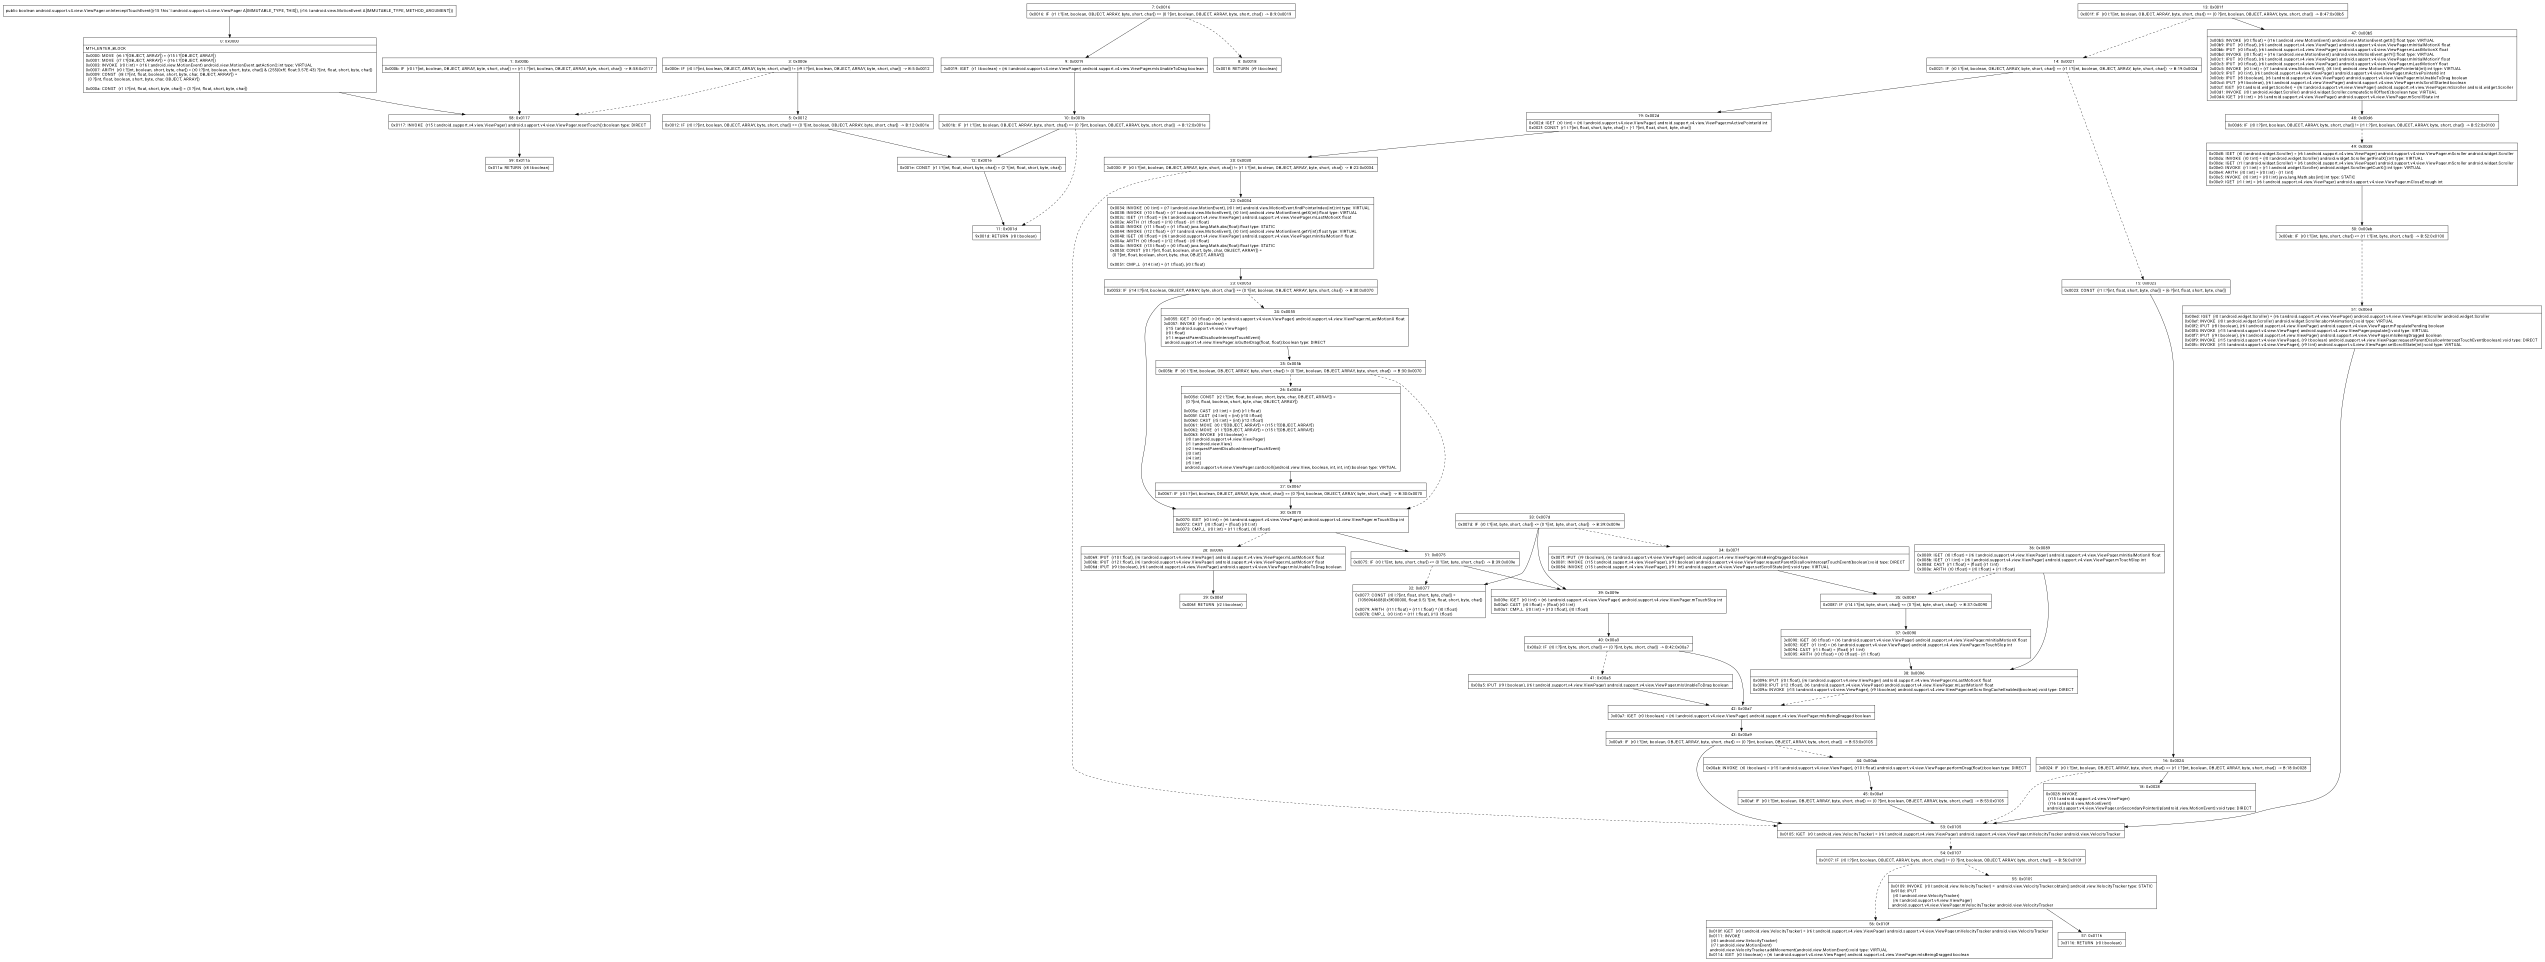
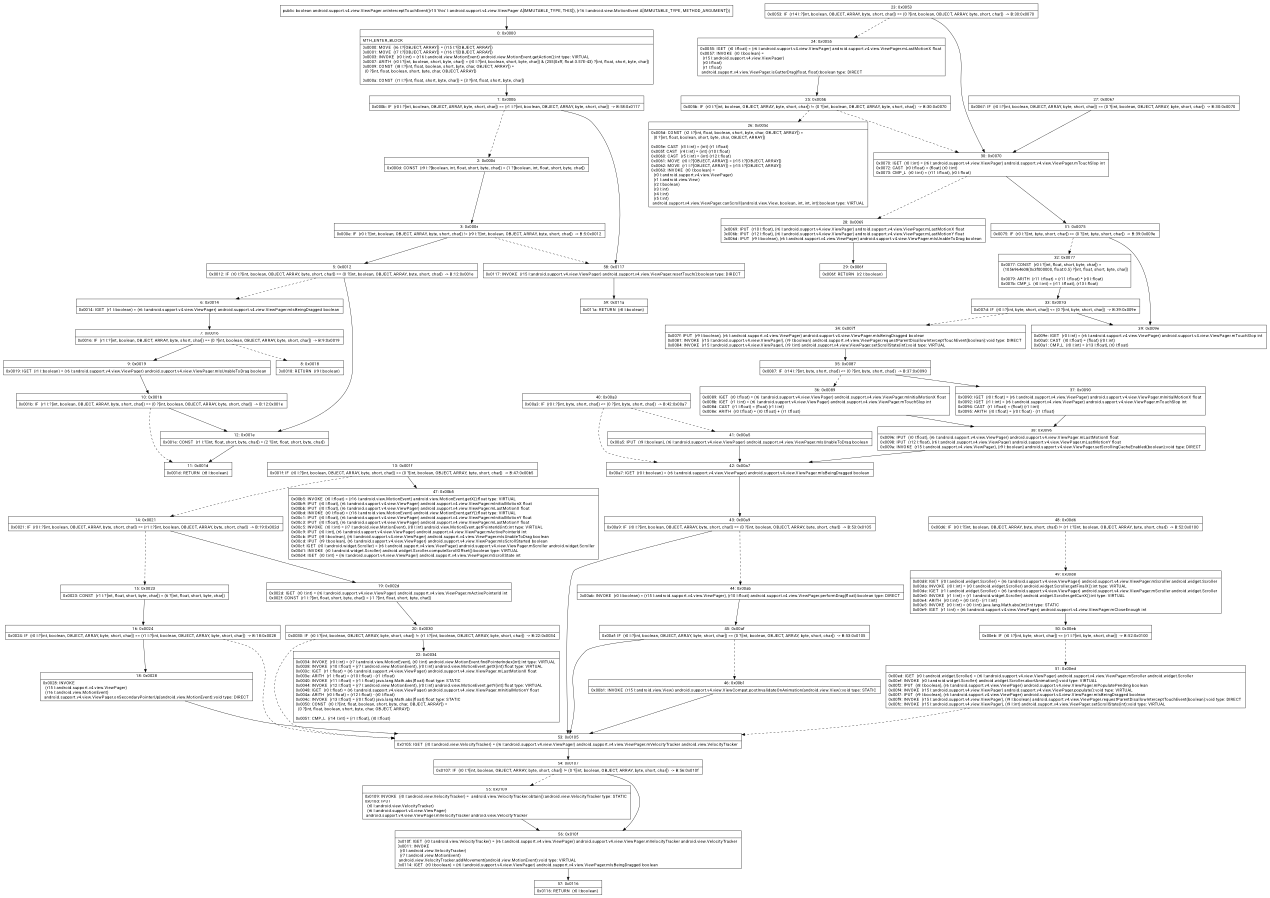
edge "0: 0x0000" -> "58: 0x0117": now "0: 0x0000" -> "1: 0x000b"
edge "47: 0x00b5" -> "48: 0x00d6": removed
node "2: 0x000d": added
node "11: 0x001d": text "9x001d: RETURN  (r8 I:boolean)" -> "0x001d: RETURN  (r8 I:boolean)"
edge "22: 0x0034" -> "23: 0x0053": removed
node "6: 0x0014": added
node "24: 0x0055": text "(r1 I:requestParentDisallowInterceptTouchEvent)" -> "(r1 I:float)"
node "26: 0x005d": text "(r2 I:requestParentDisallowInterceptTouchEvent)" -> "(r2 I:boolean)"
edge "26: 0x005d" -> "27: 0x0067": removed
edge "33: 0x007d" -> "32: 0x0077": reversed
edge "36: 0x0089" -> "35: 0x0087": reversed
edge "39: 0x009e" -> "40: 0x00a3": removed
edge "40: 0x00a3" -> "42: 0x00a7": style solid -> dashed
edge "51: 0x00ed" -> "53: 0x0105": style solid -> dashed
node "46: 0x00b1": added
edge "38: 0x0096" -> "42: 0x00a7": style dashed -> solid
edge "53: 0x0105" -> "54: 0x0107": style dashed -> solid
edge "54: 0x0107" -> "56: 0x010f": style dashed -> solid
node "55: 0x0109": text "0x910d: IPUT" -> "0x010d: IPUT"
edge "55: 0x0109" -> "57: 0x0116": now "56: 0x010f" -> "57: 0x0116"
node "56: 0x010f": text "0x0111: INVOKE" -> "0x0011: INVOKE"
node "57: 0x0116": text "0x3116: RETURN  (r0 I:boolean)" -> "0x0116: RETURN  (r0 I:boolean)"
